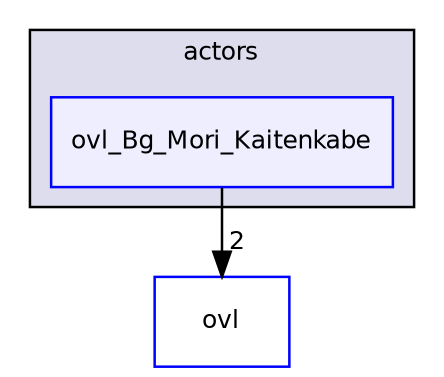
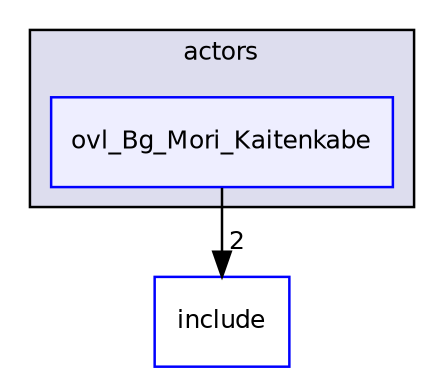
node "ovl": label "ovl" -> "include"
